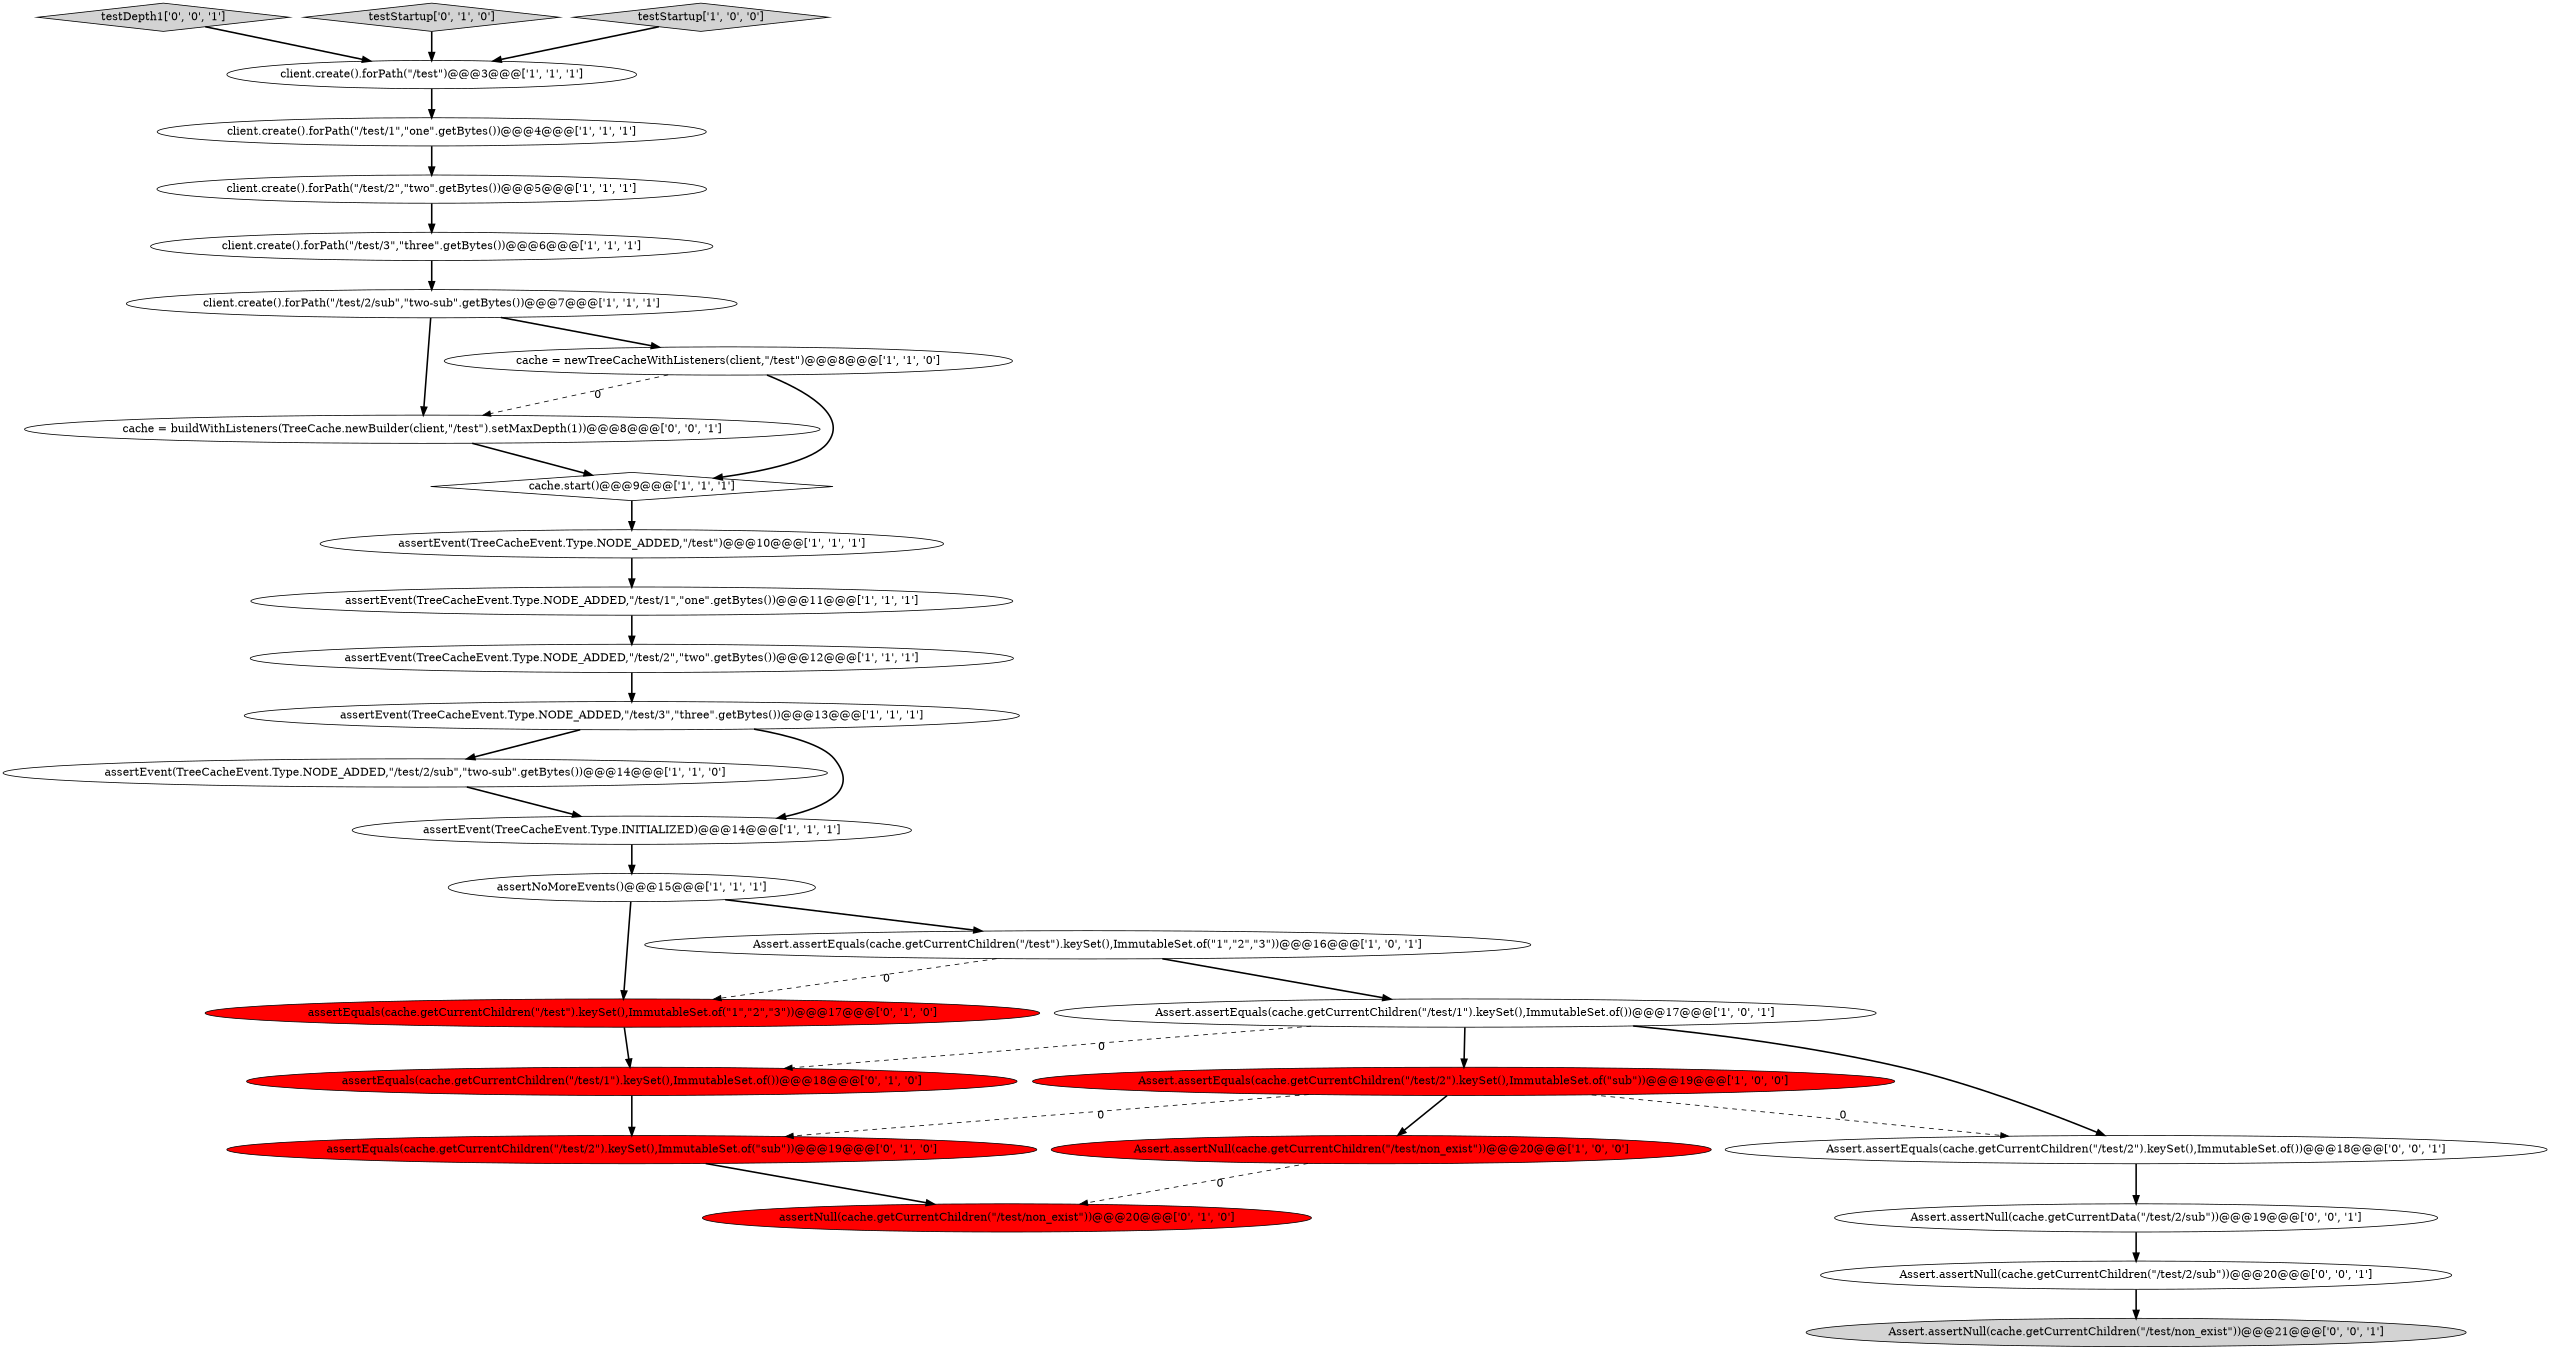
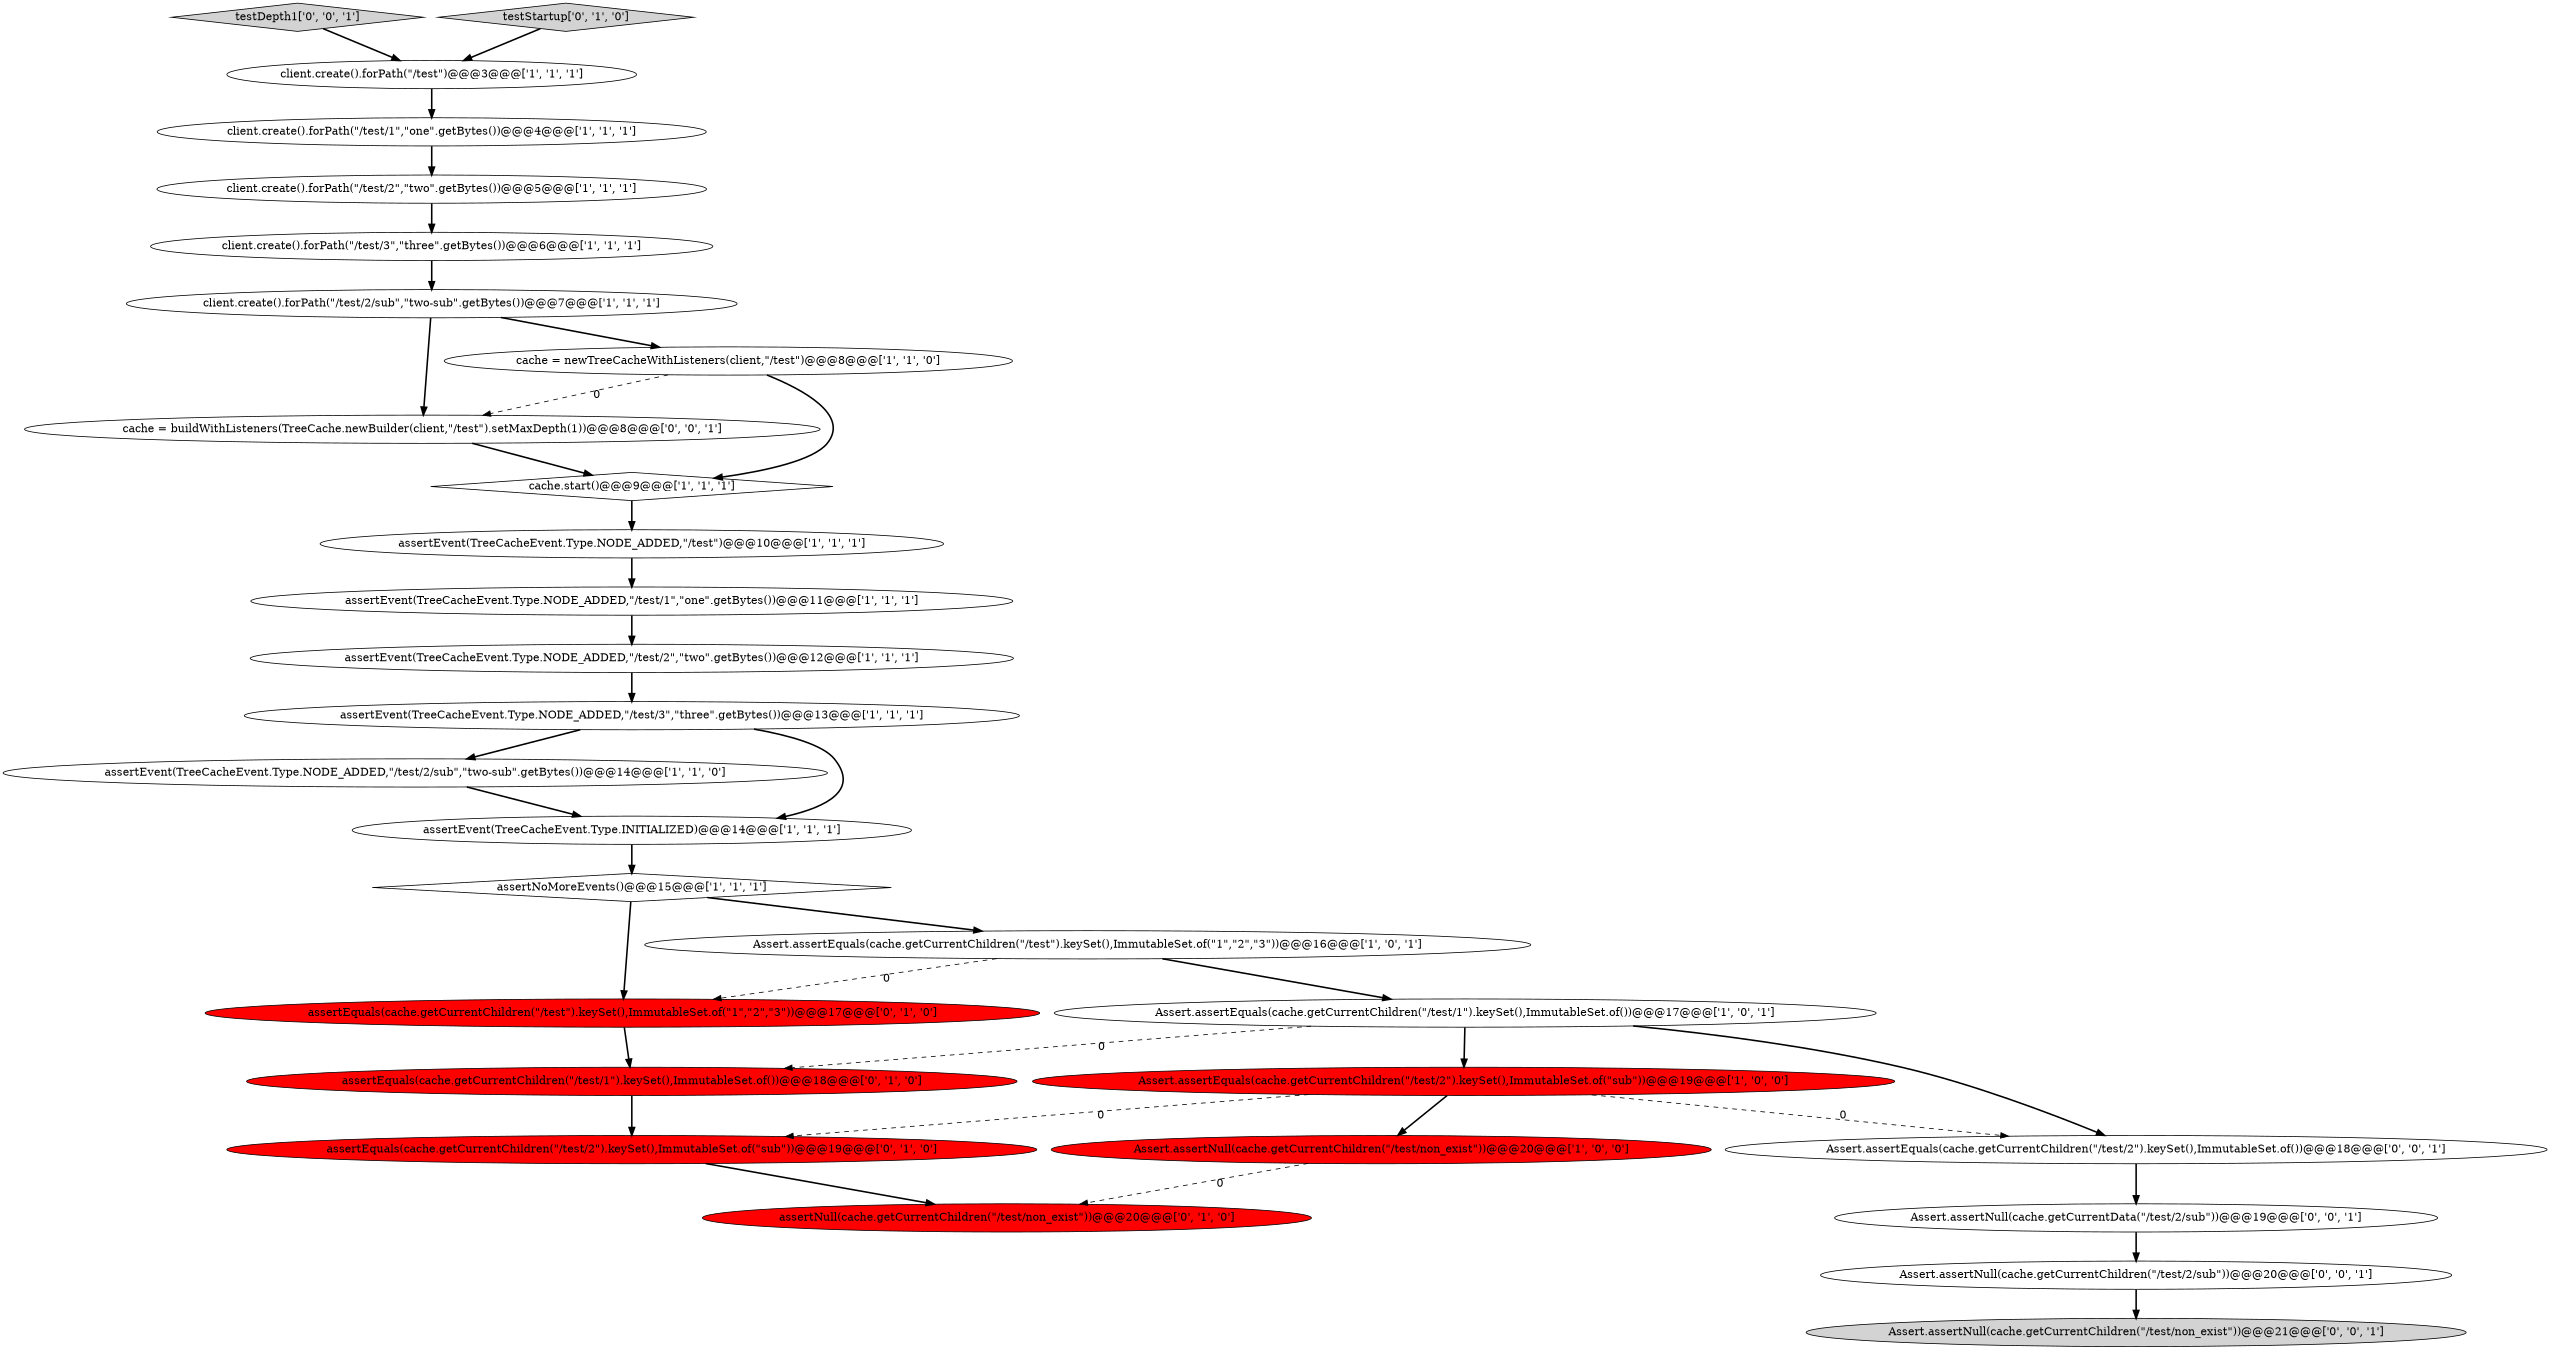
node "testStartup['1', '0', '0']": removed
node "assertNoMoreEvents()@@@15@@@['1', '1', '1']": shape ellipse -> diamond
